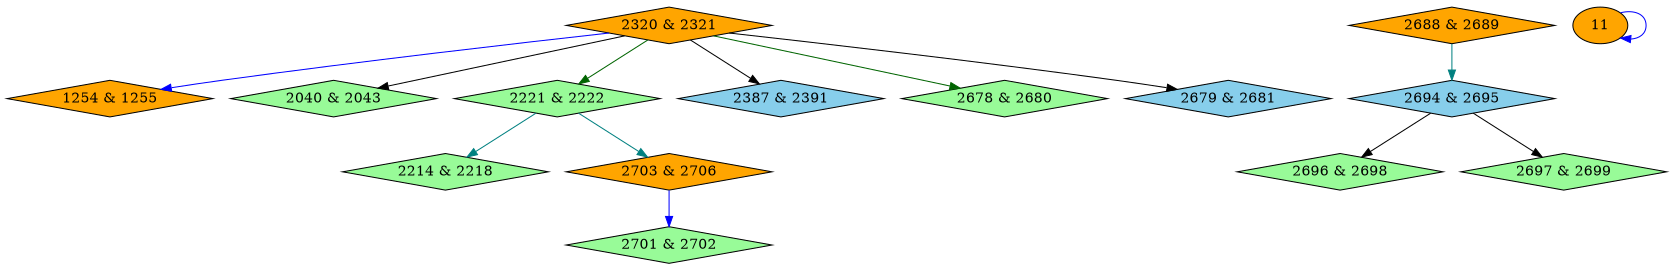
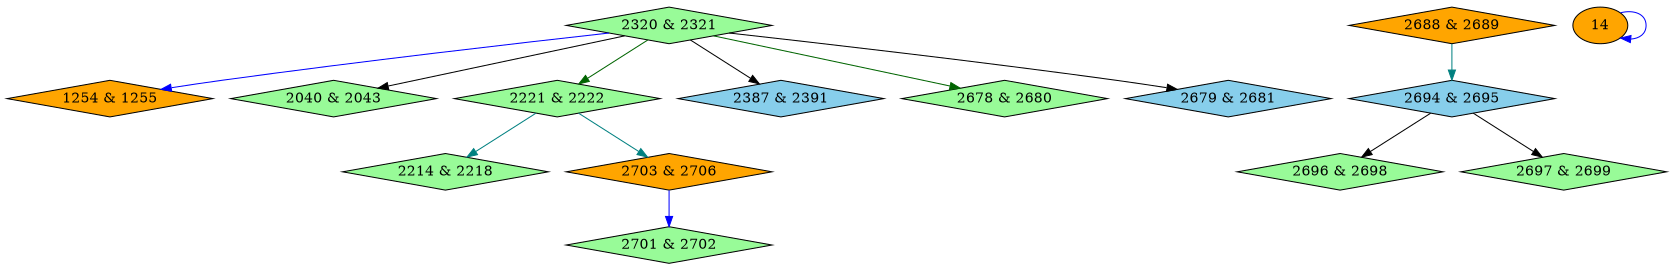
node "2320 & 2321": fillcolor orange -> palegreen
node "11": label "11" -> "14"
